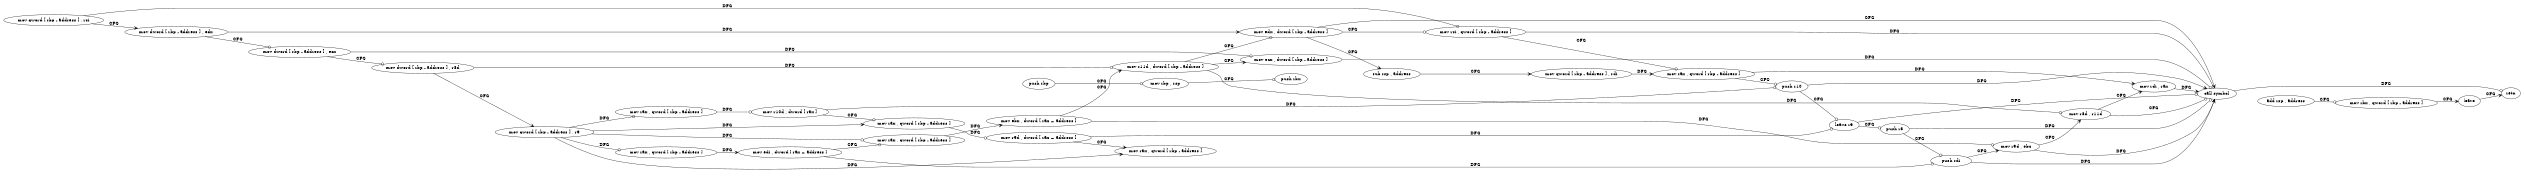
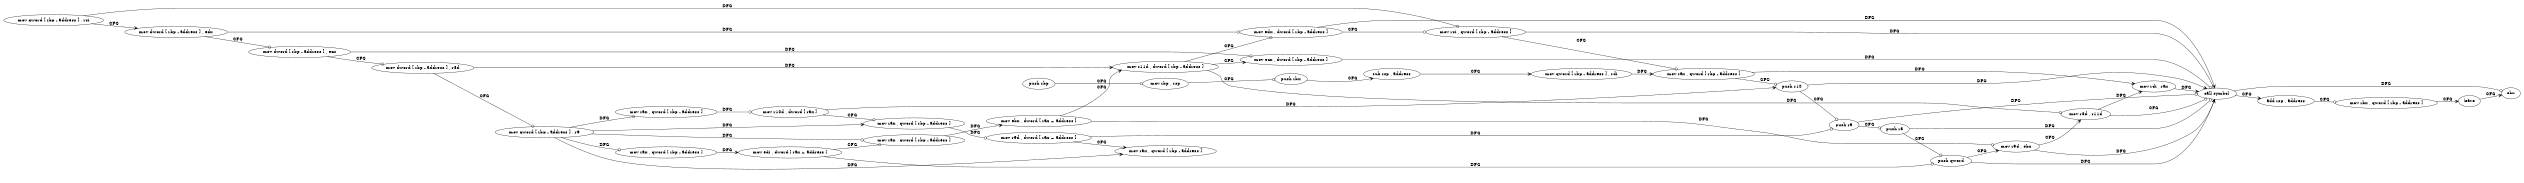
edge "mov edx , dword [ rbp - address ]" -> "call symbol": label "CFG" -> "DFG"
edge "mov dword [ rbp - address ] , edx" -> "mov edx , dword [ rbp - address ]": arrowhead vee -> odot
edge "mov edx , dword [ rbp - address ]" -> "sub rsp , address": now "push rbx" -> "sub rsp , address"
edge "mov dword [ rbp - address ] , r8d" -> "mov r11d , dword [ rbp - address ]": arrowhead odot -> vee
node "retn": label "retn" -> "ebx"
edge "mov r8d , r11d" -> "mov rdi , rax": label "CFG" -> "DFG"
edge "call symbol" -> "add rsp , address": added, label "CFG"
edge "mov dword [ rbp - address ] , r8d" -> "mov qword [ rbp - address ] , r9": arrowhead vee -> odot
edge "mov r10d , dword [ rax ]" -> "push r10": arrowhead odot -> vee
node "leave r9": label "leave r9" -> "push r9"
node "push rdi": label "push rdi" -> "push qword"
